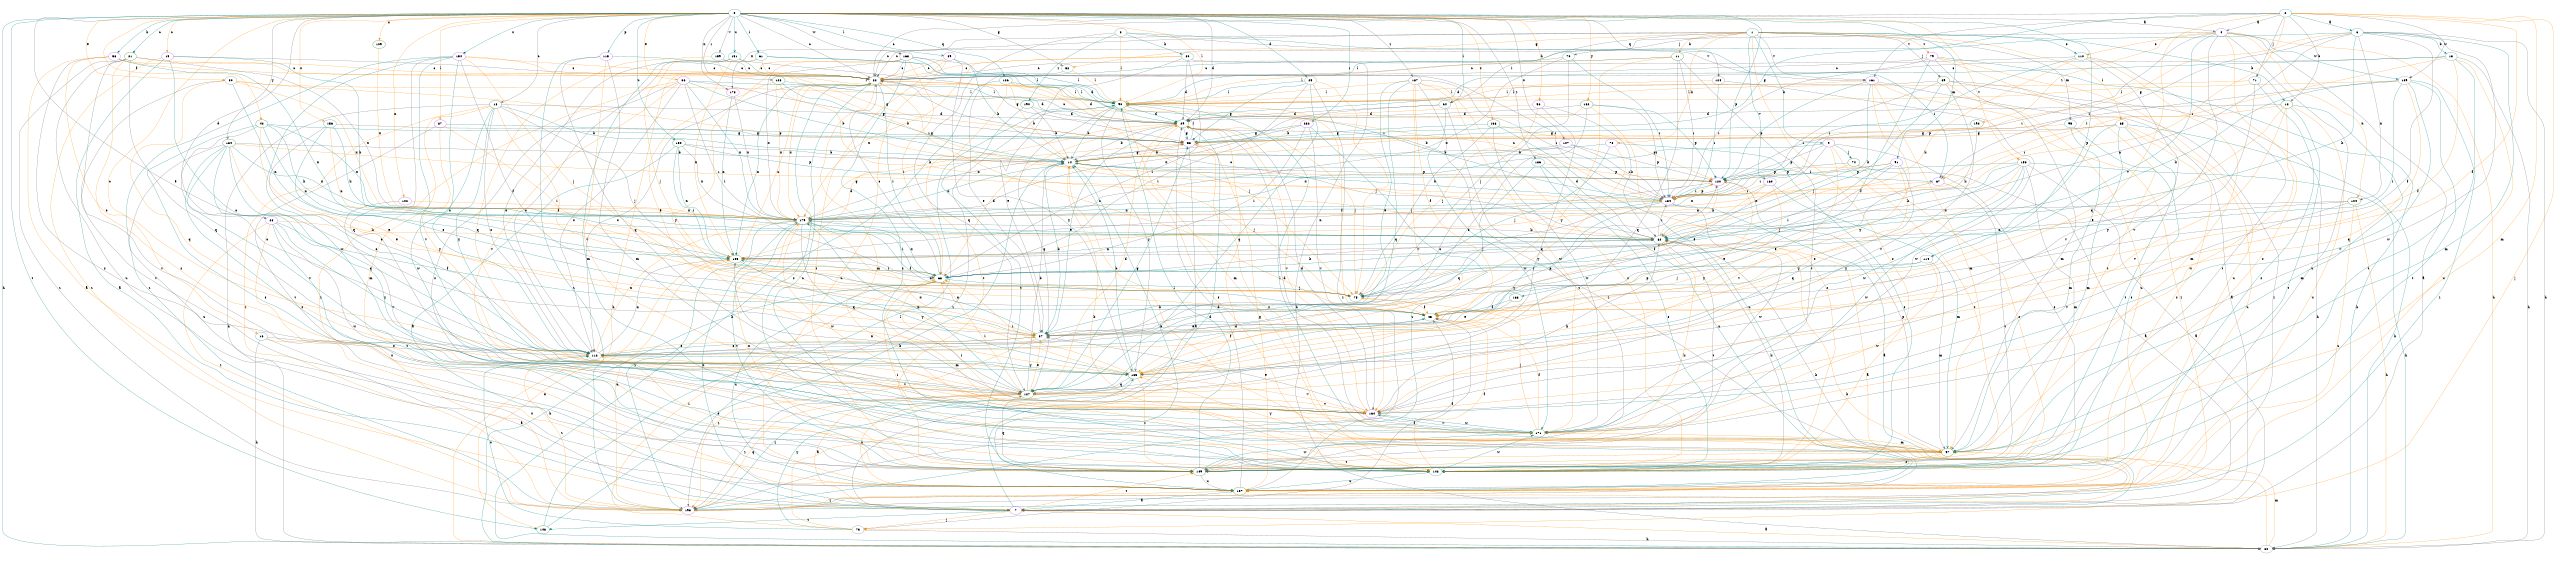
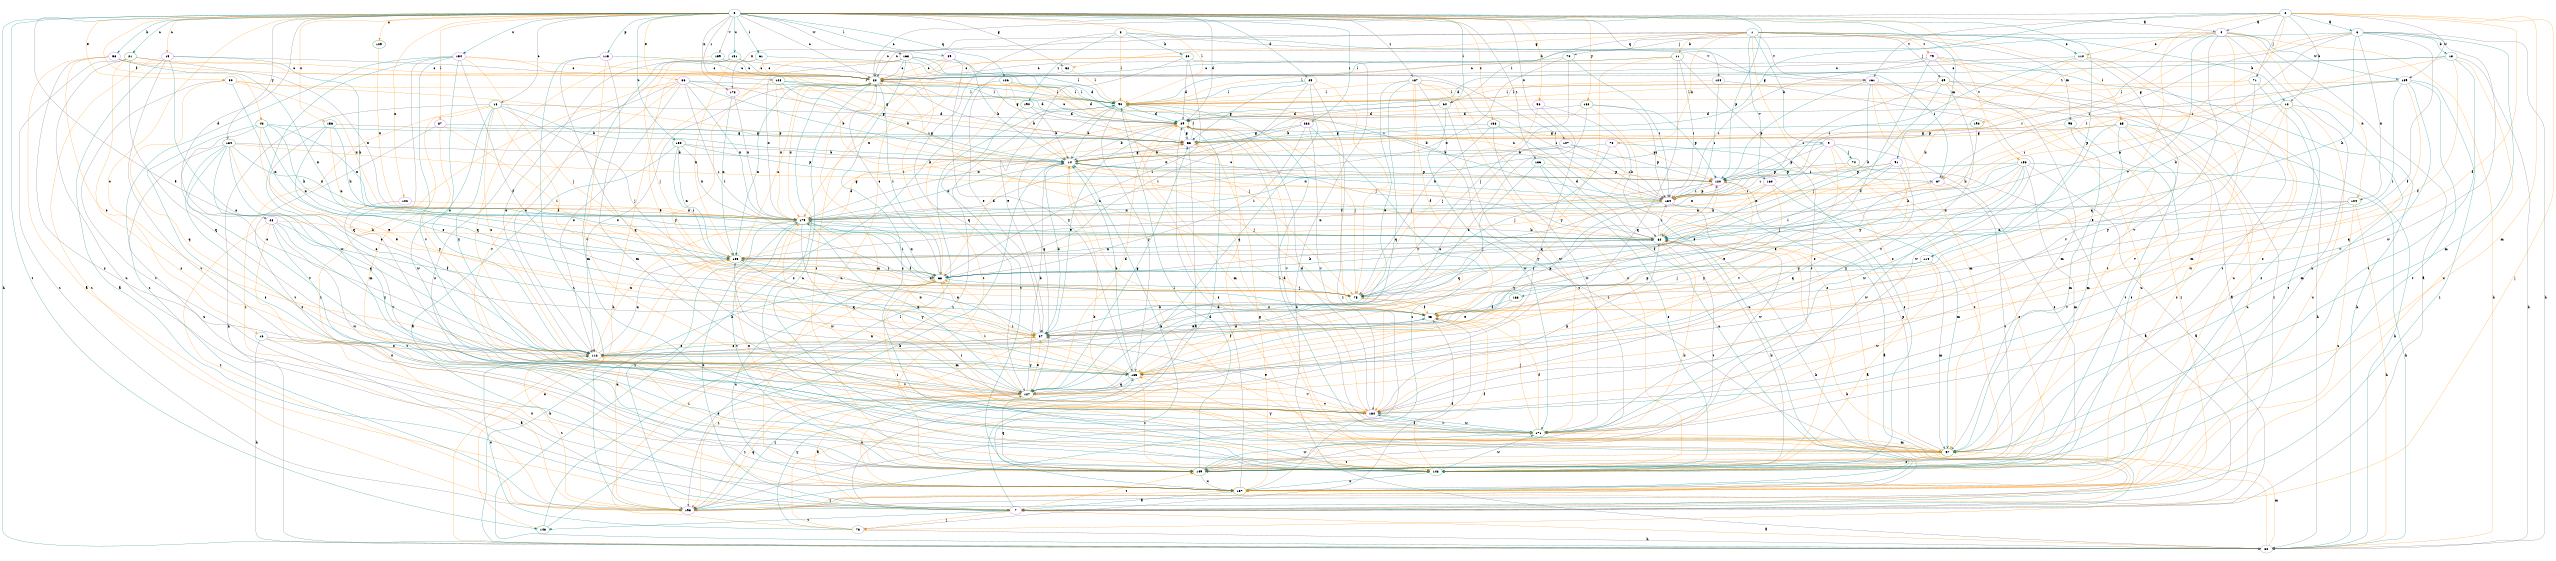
edge "61" -> "90": now "128" -> "90"
edge "18" -> "112": color gray40 -> darkorange
edge "21" -> "149": now "15" -> "149"
